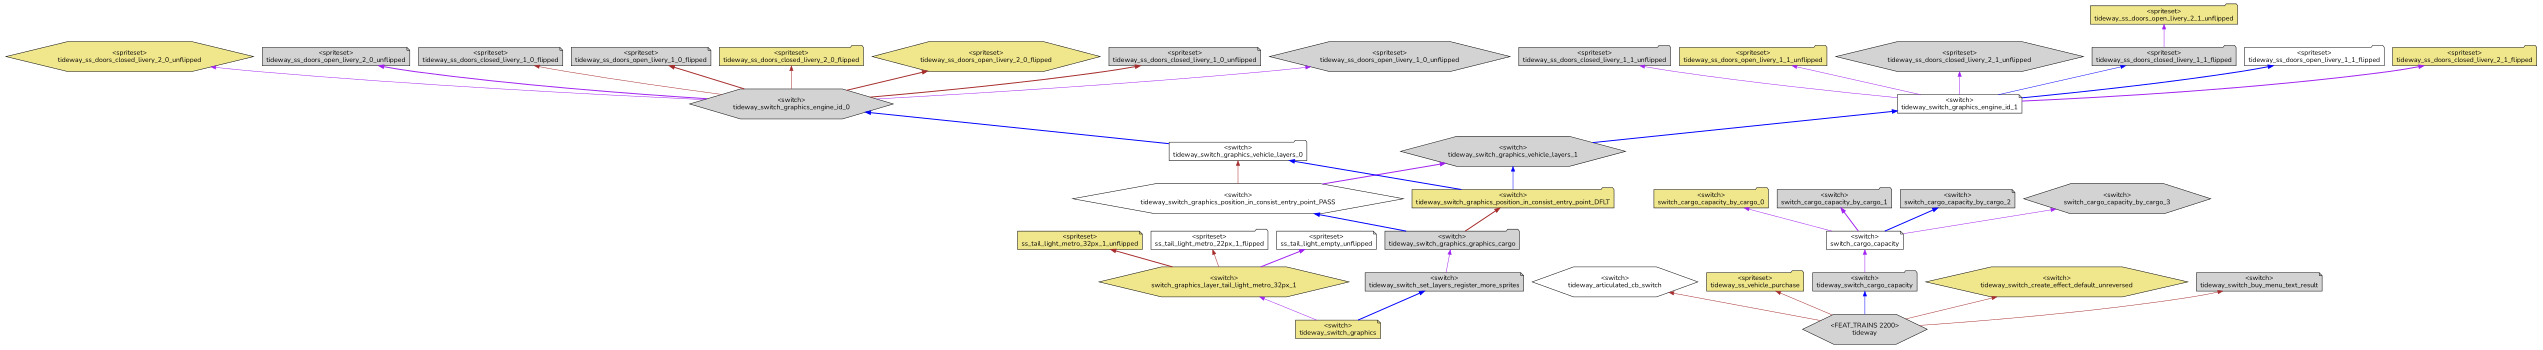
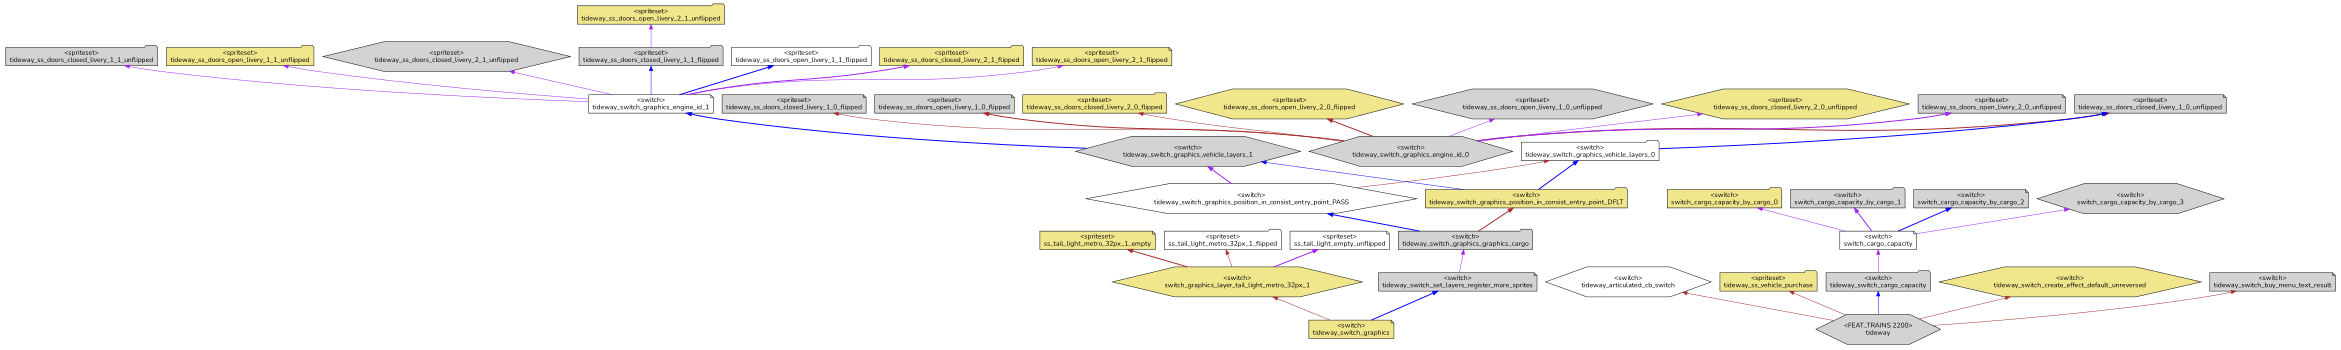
node "<spriteset> tideway_ss_doors_open_livery_2_1_flipped": added
edge "<switch> tideway_switch_graphics_vehicle_layers_0" -> "<switch> tideway_switch_graphics_engine_id_0": now "<switch> tideway_switch_graphics_vehicle_layers_0" -> "<spriteset> tideway_ss_doors_closed_livery_1_0_unflipped"
node "<spriteset> ss_tail_light_metro_32px_1_unflipped": label "<spriteset> ss_tail_light_metro_32px_1_unflipped" -> "<spriteset> ss_tail_light_metro_32px_1_empty"
node "<spriteset> ss_tail_light_metro_22px_1_flipped": label "<spriteset> ss_tail_light_metro_22px_1_flipped" -> "<spriteset> ss_tail_light_metro_32px_1_flipped"
edge "<switch> tideway_switch_graphics" -> "<switch> switch_graphics_layer_tail_light_metro_32px_1": color purple -> brown
